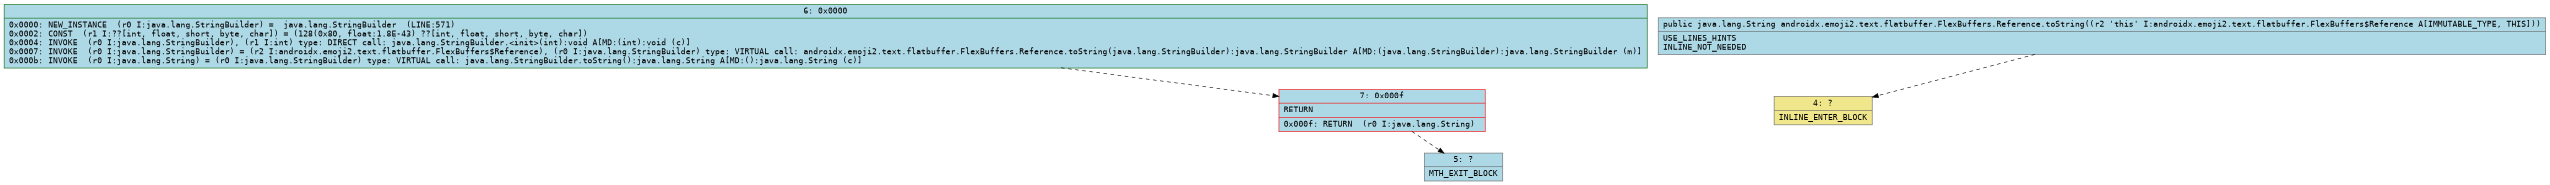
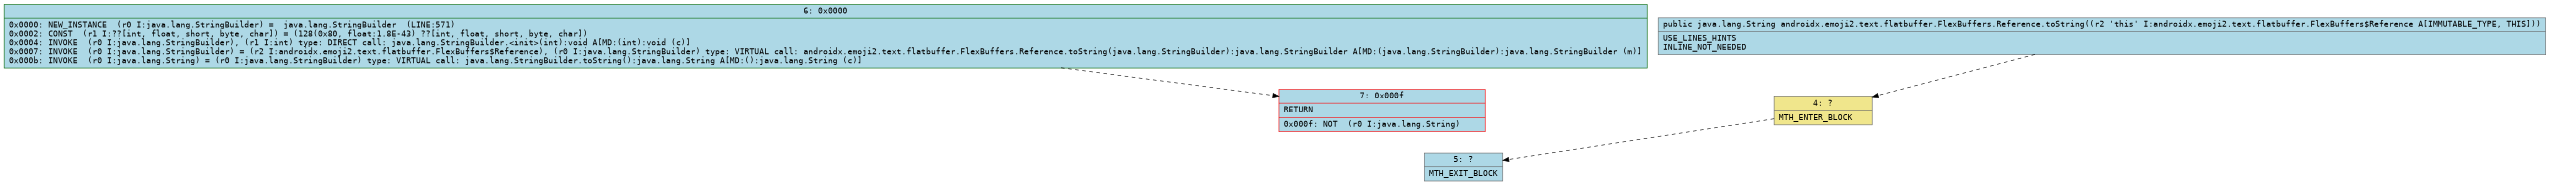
node "4: ?": text "INLINE_ENTER_BLOCK" -> "MTH_ENTER_BLOCK"
node "7: 0x000f": text "0x000f: RETURN  (r0 I:java.lang.String)" -> "0x000f: NOT  (r0 I:java.lang.String)"
edge "7: 0x000f" -> "5: ?": now "4: ?" -> "5: ?"
